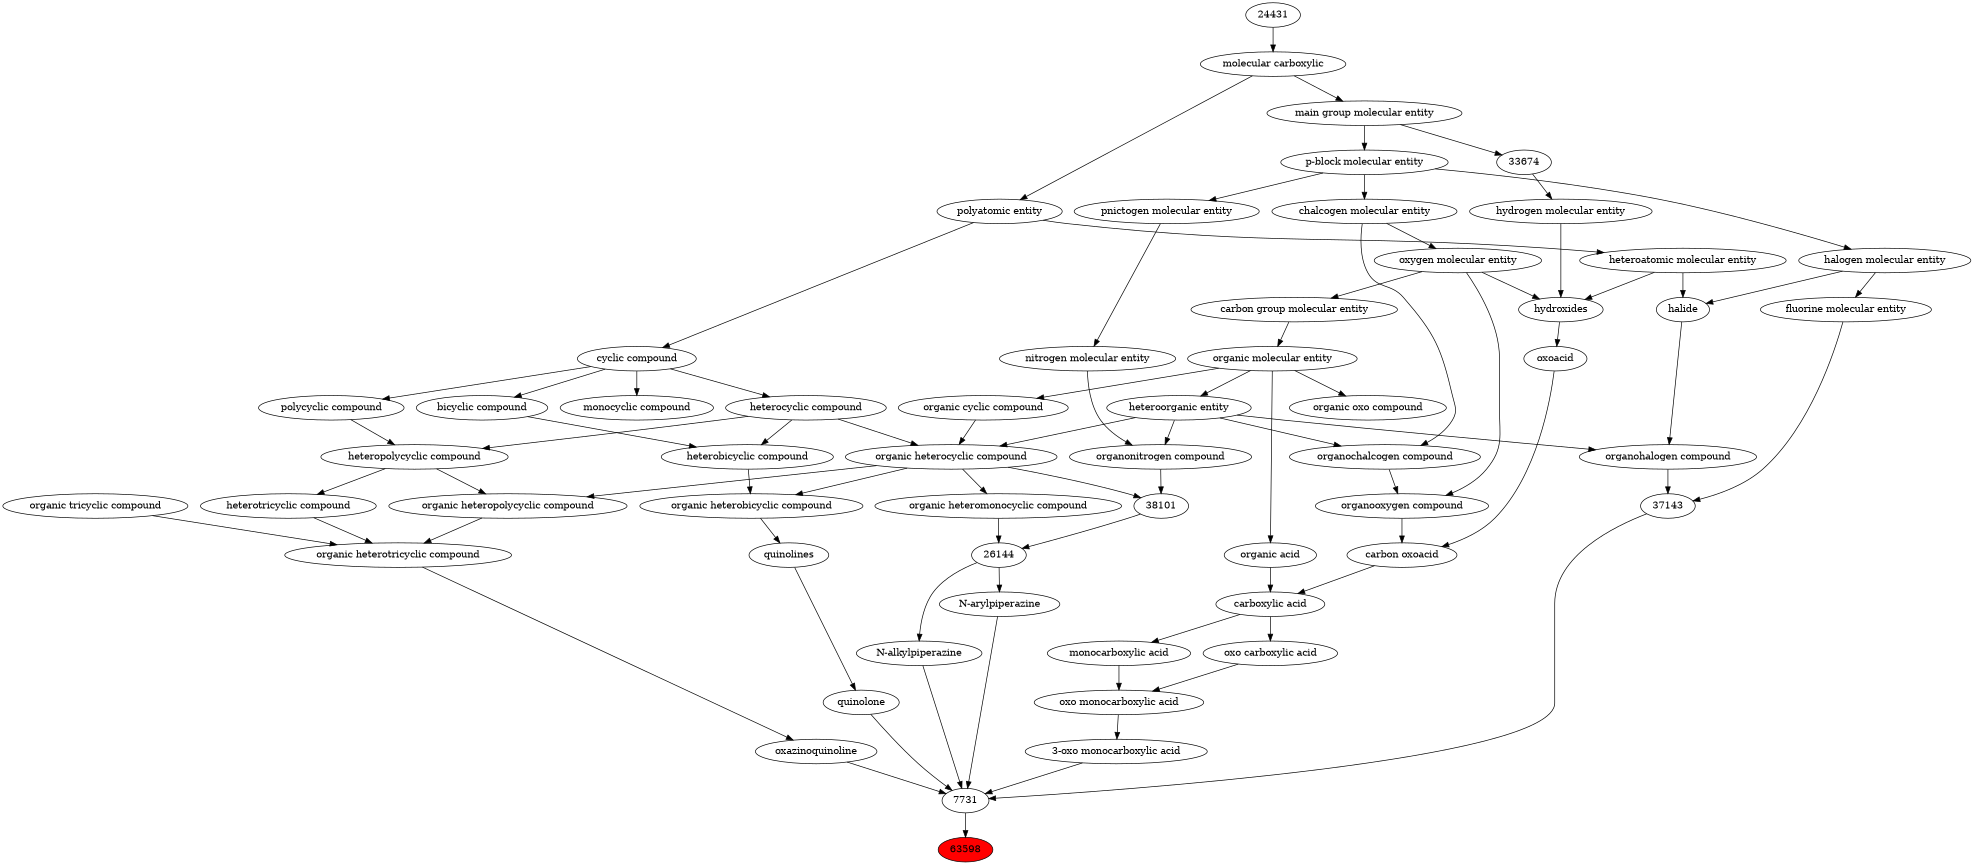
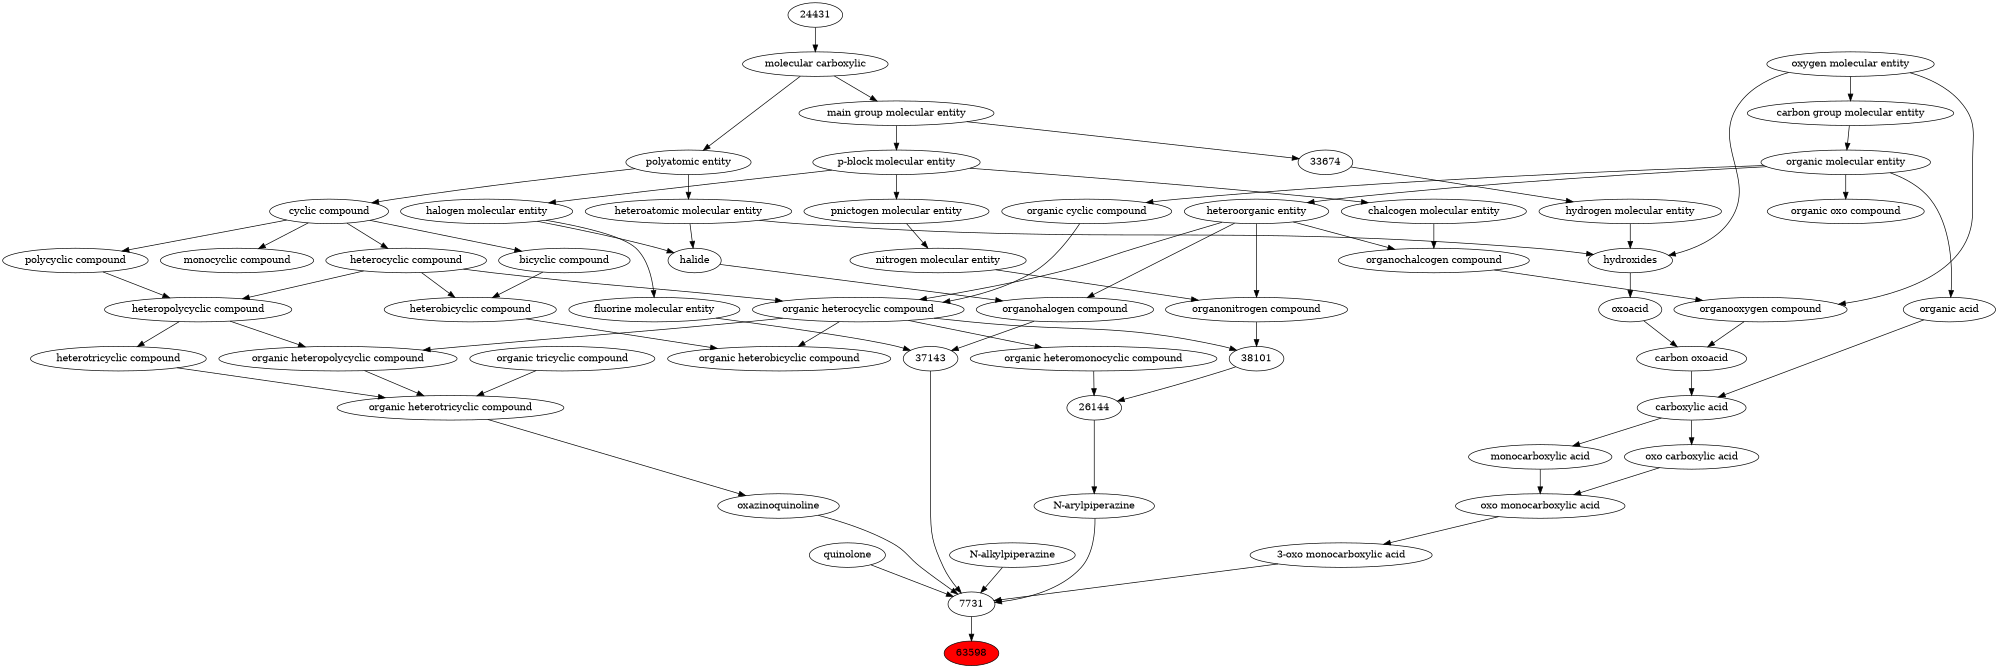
edge "chalcogen molecular entity" -> "oxygen molecular entity": removed
node "quinolines": removed
edge "26144" -> "N-alkylpiperazine": removed
